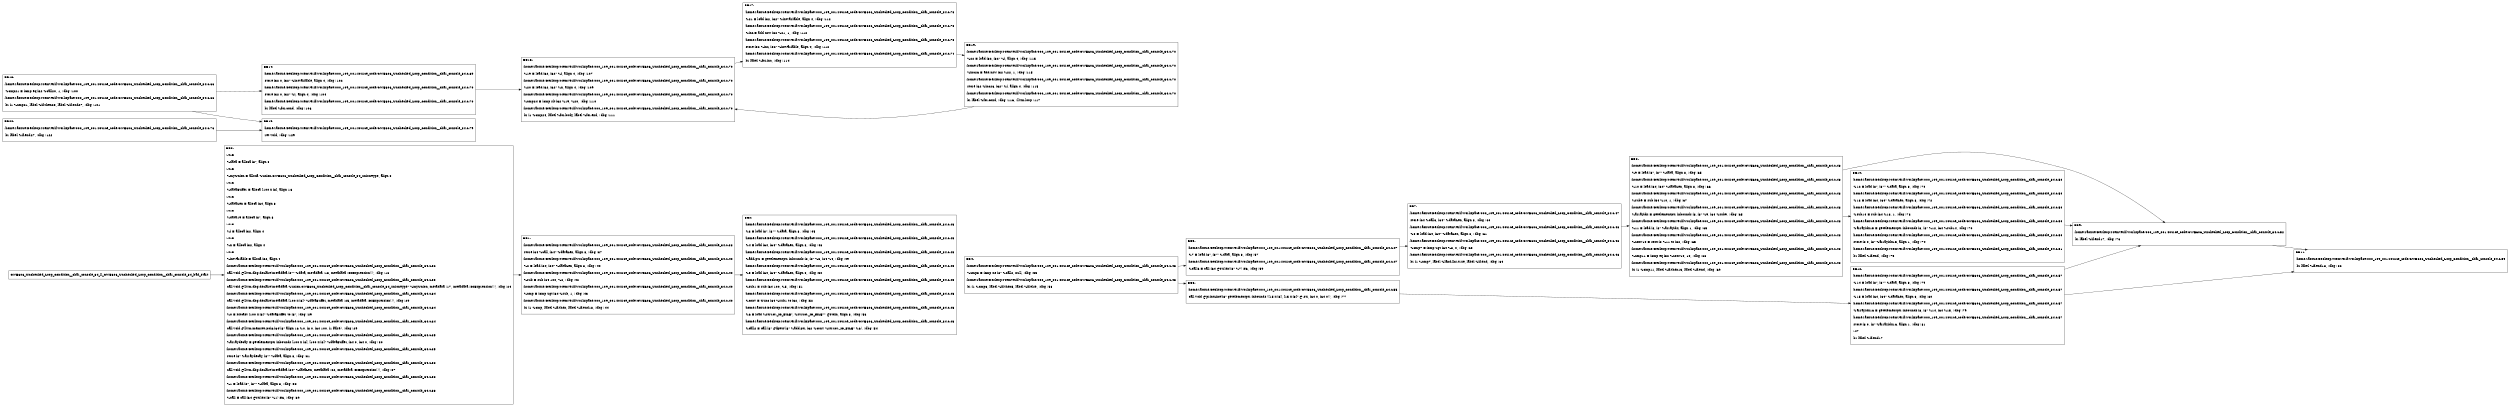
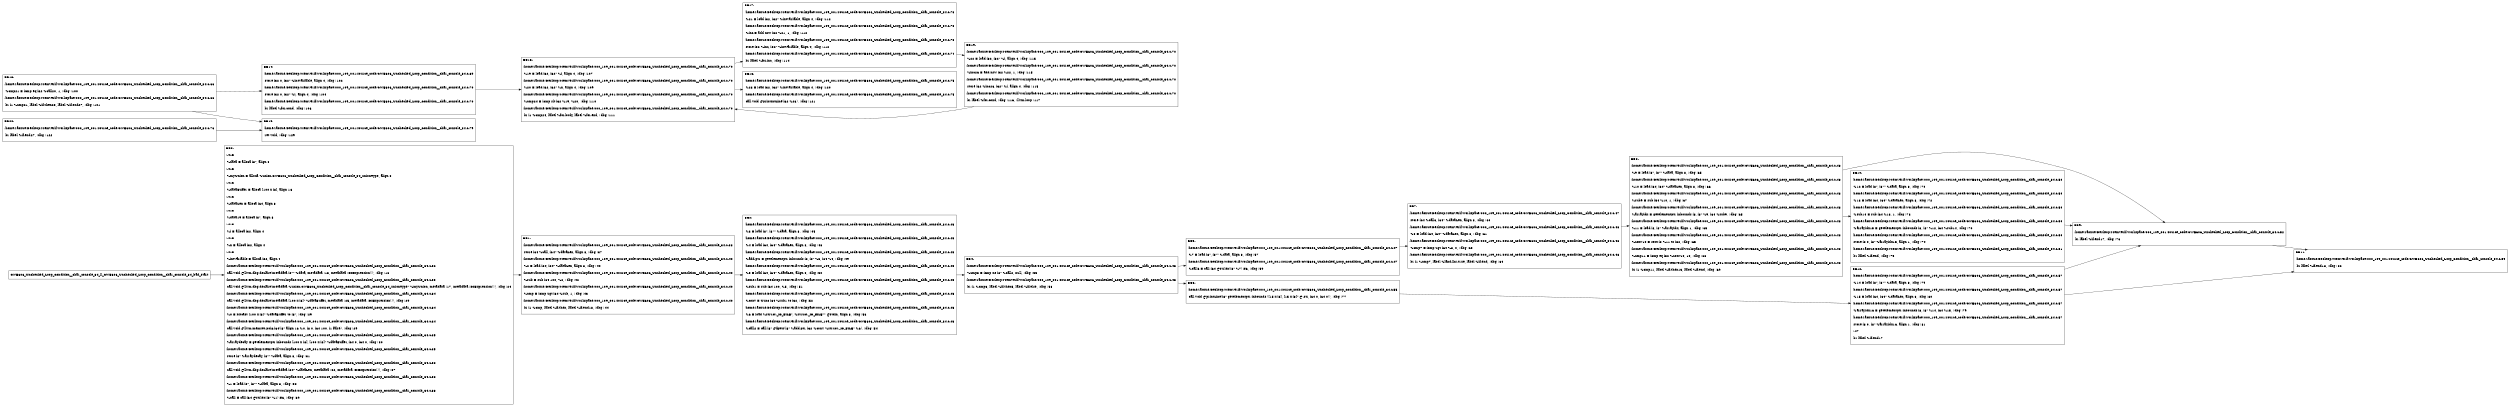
node "BB18:": added
edge "BB2:" -> "BB4:": added
